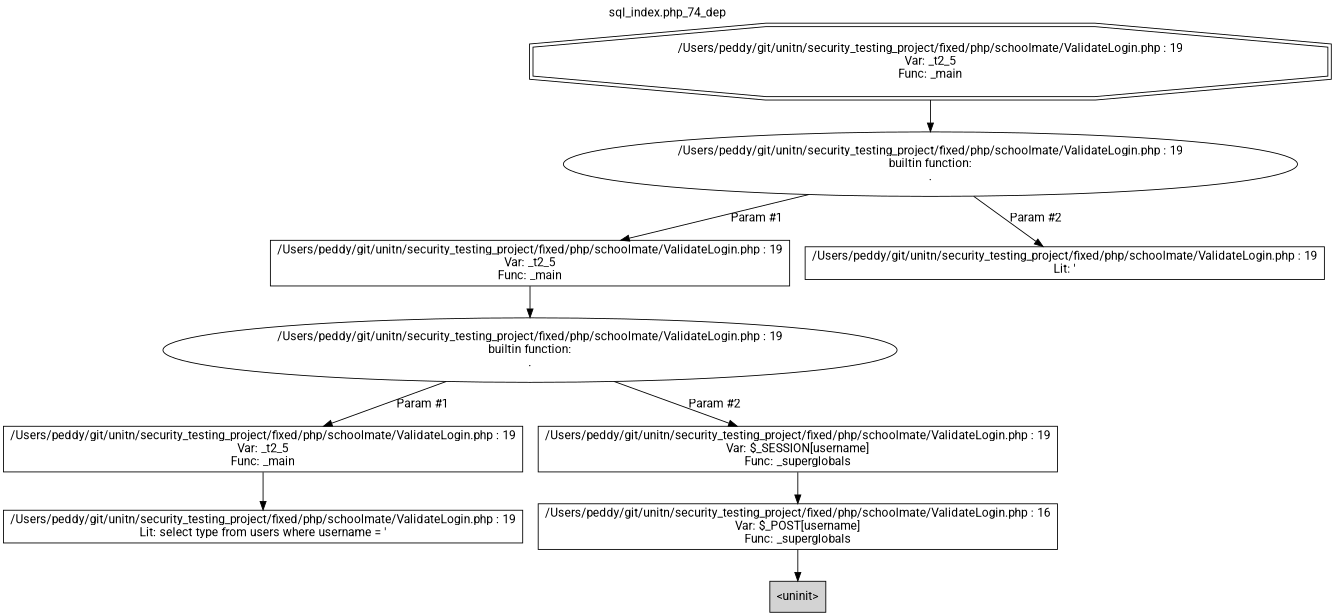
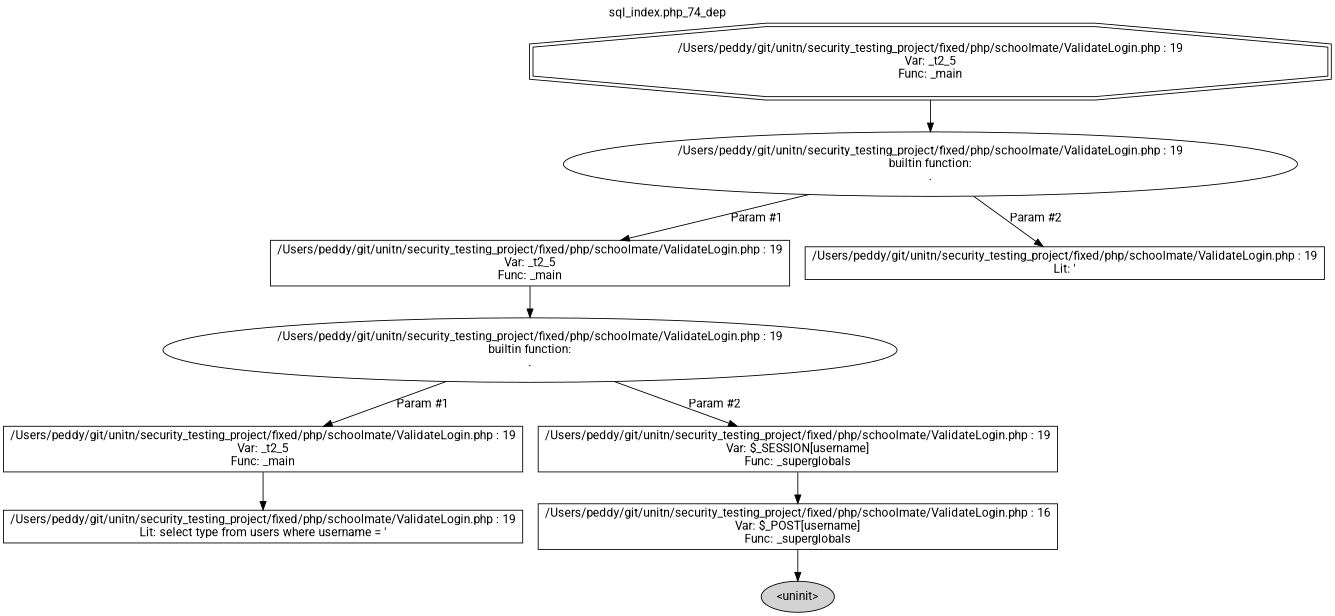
node "<uninit>": shape box -> ellipse
